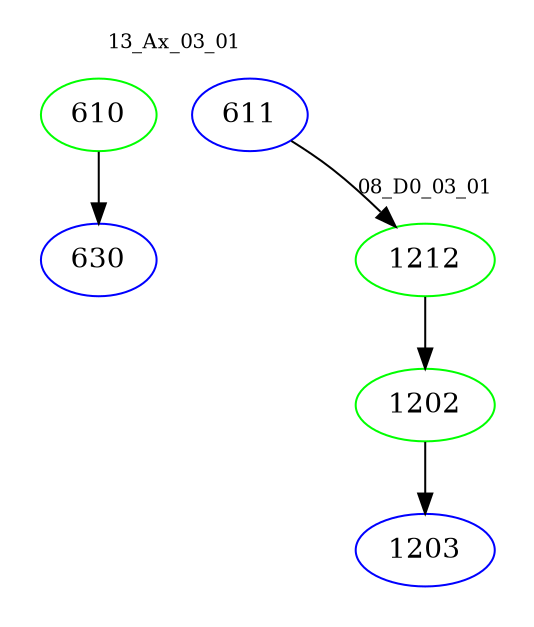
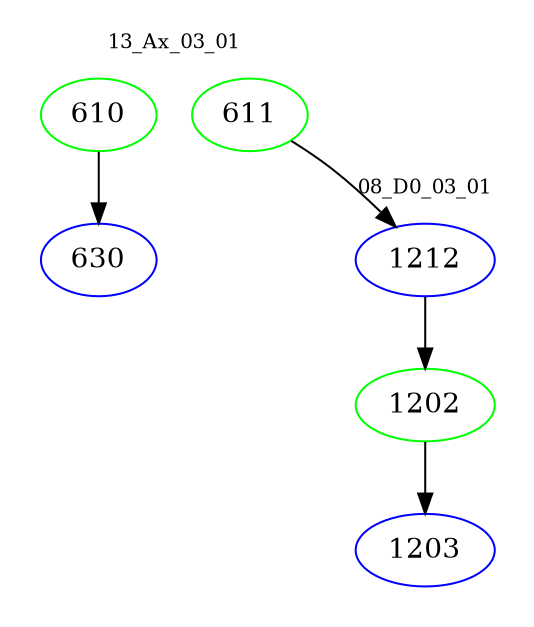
node "611": color blue -> green
node "1212": color green -> blue
